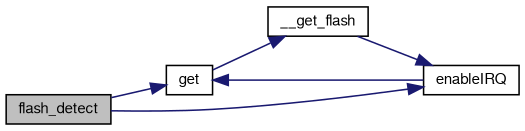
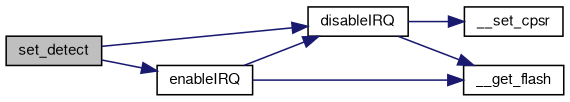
node "__set_cpsr": added
edge "__get_flash" -> "enableIRQ": reversed
node "get": label "get" -> "disableIRQ"
node "flash_detect": label "flash_detect" -> "set_detect"
